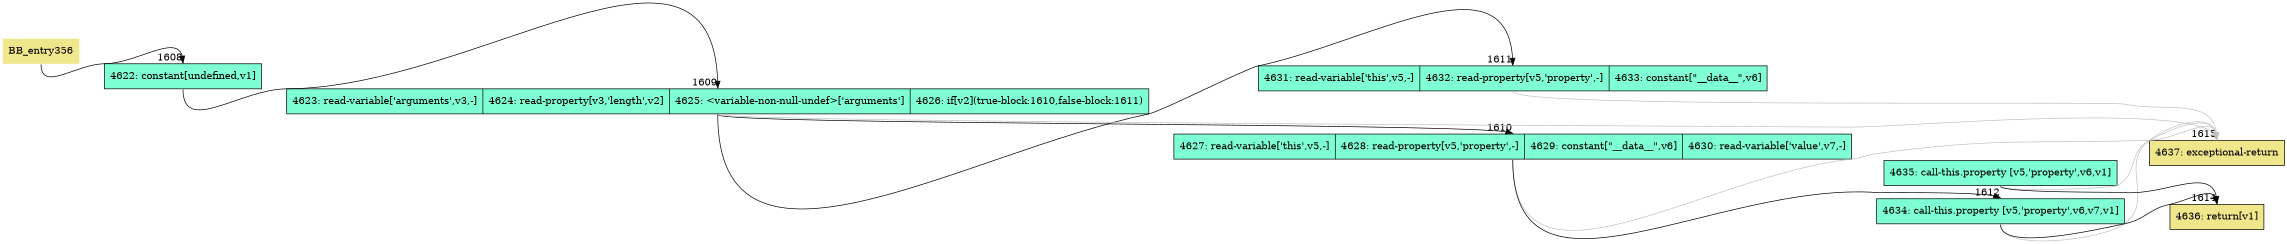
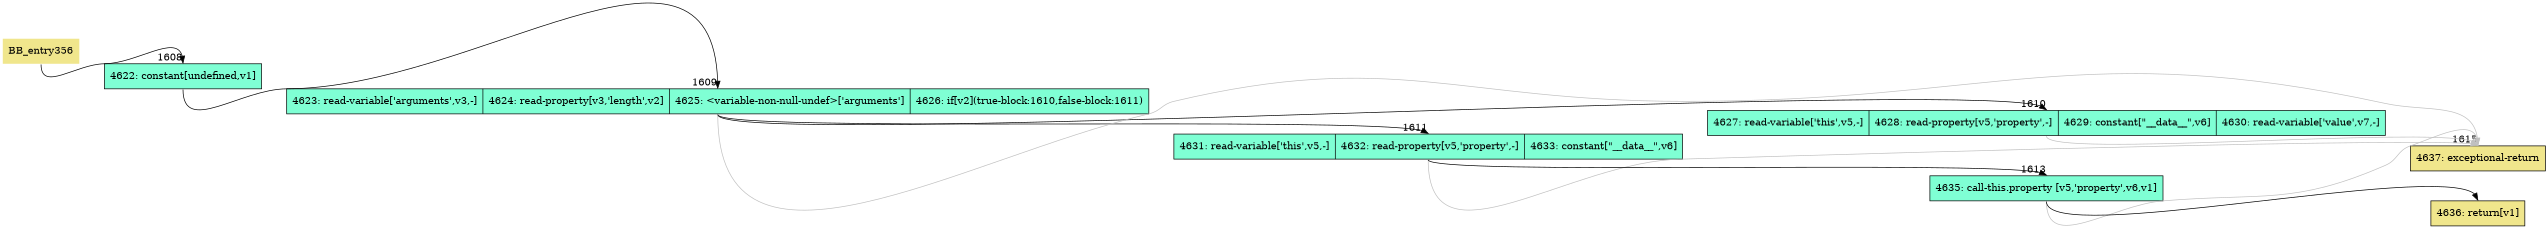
edge "4631: read-variable['this',v5,-]" -> "4635: call-this.property [v5,'property',v6,v1]": added
node "4634: call-this.property [v5,'property',v6,v7,v1]": removed
